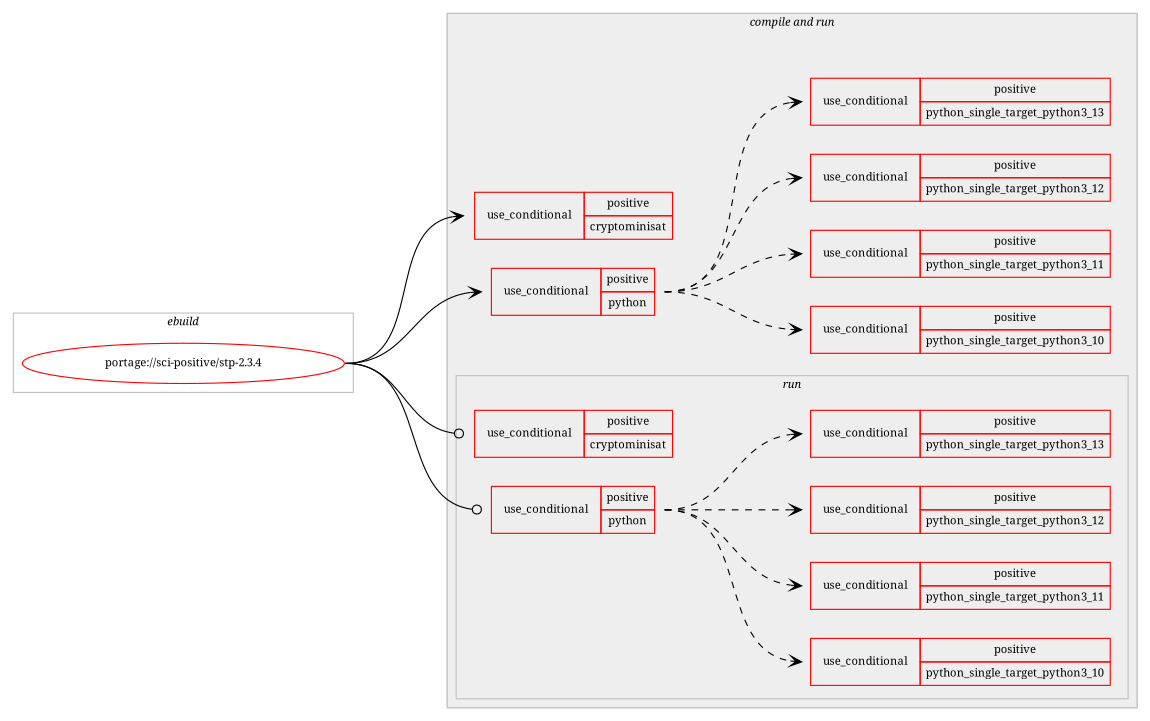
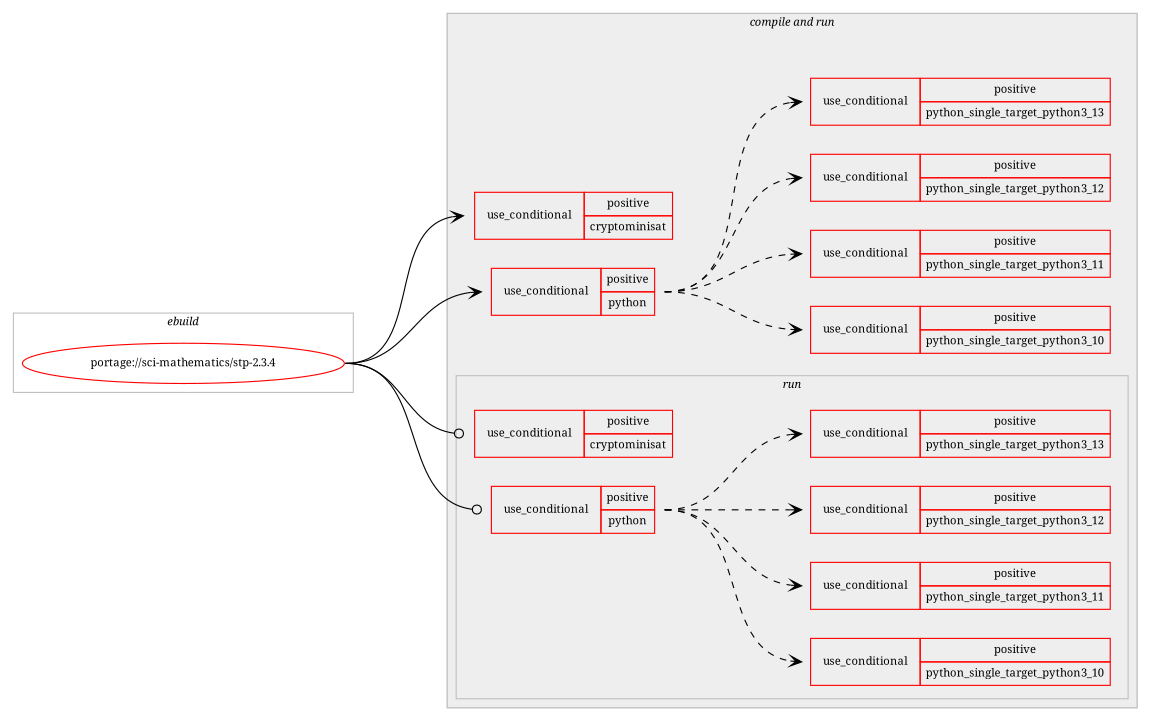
node "portage://sci-positive/stp-2.3.4": label "portage://sci-positive/stp-2.3.4" -> "portage://sci-mathematics/stp-2.3.4"
